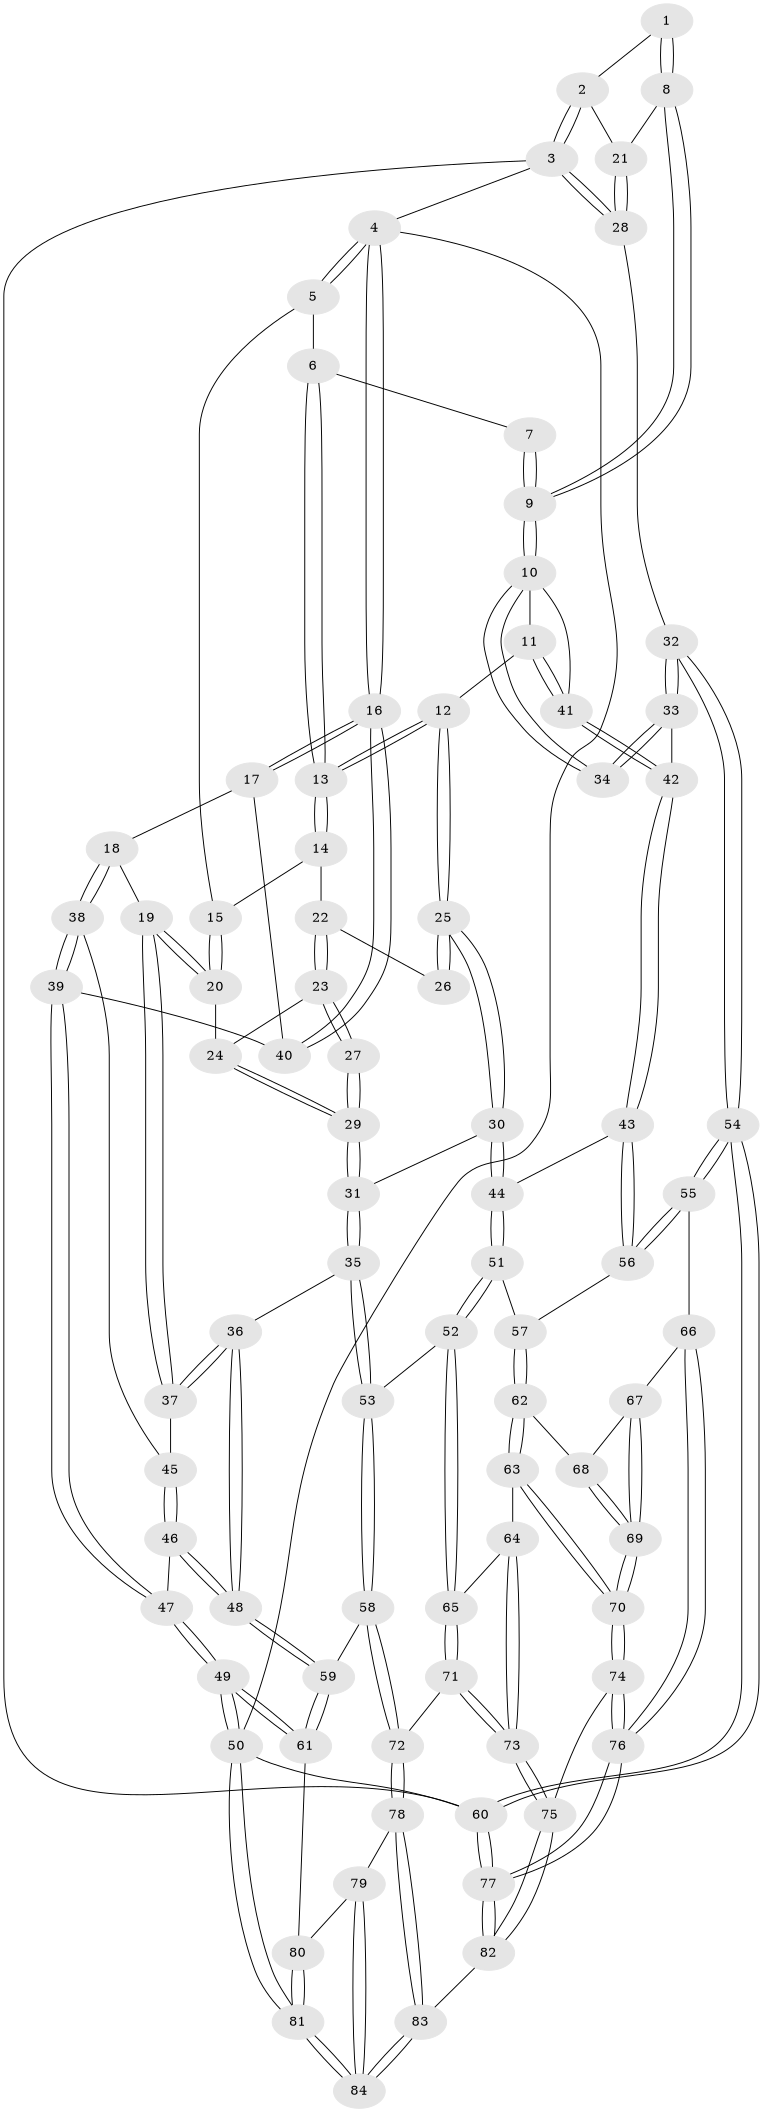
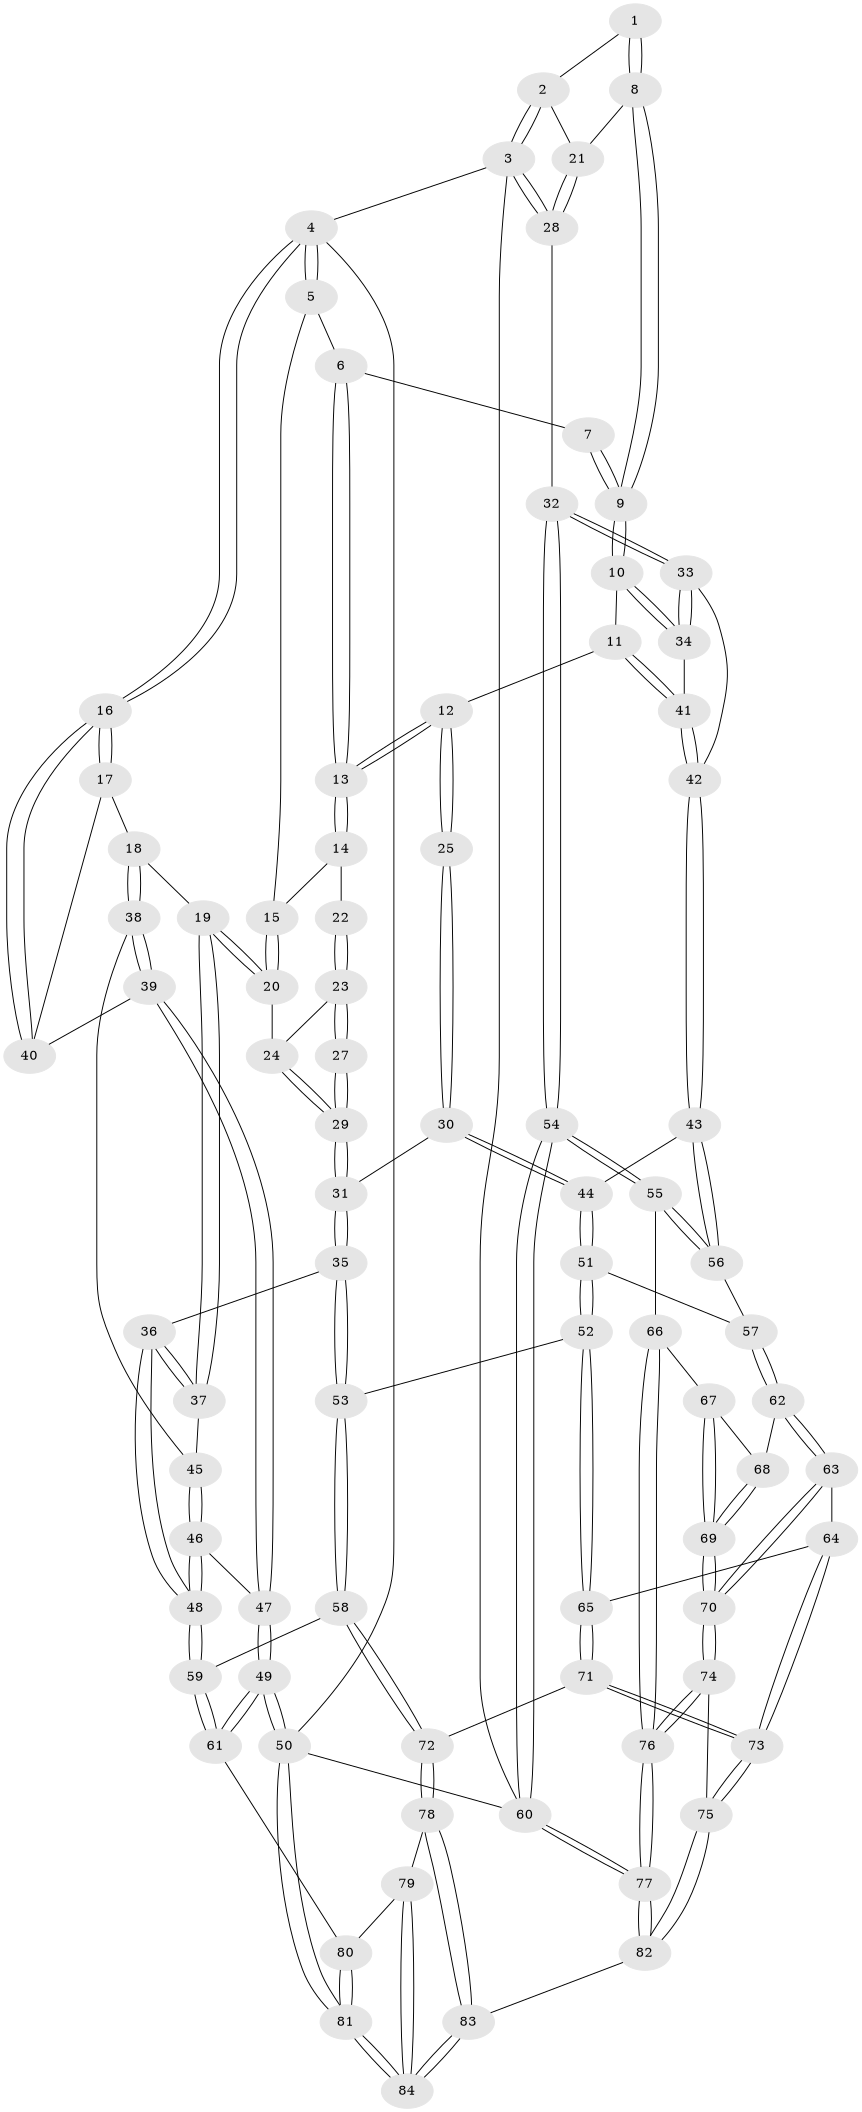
edge "10" -- "41": now "34" -- "41"
node "26": removed
